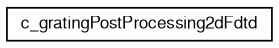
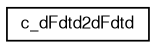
node "c_gratingPostProcessing2dFdtd": label "c_gratingPostProcessing2dFdtd" -> "c_dFdtd2dFdtd"
